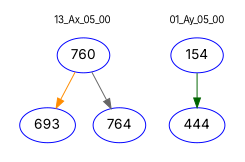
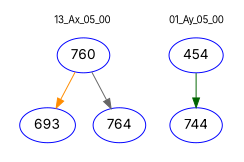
node "154": label "154" -> "454"
node "444": label "444" -> "744"
